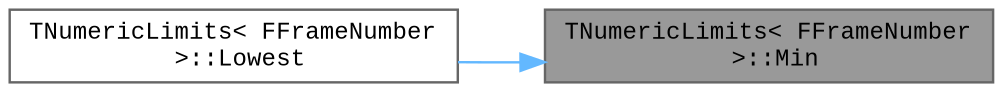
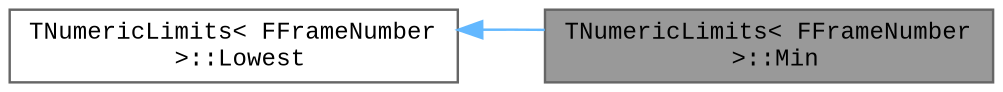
edge "TNumericLimits< FFrameNumber >::Lowest" -> "TNumericLimits< FFrameNumber >::Min": reversed
